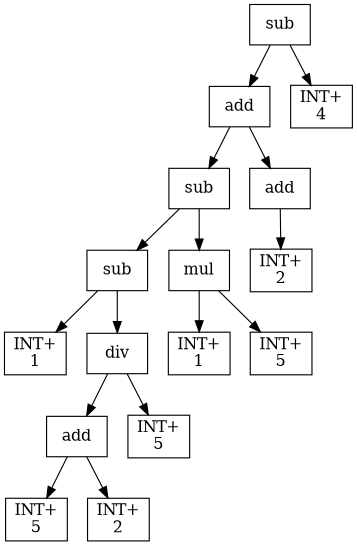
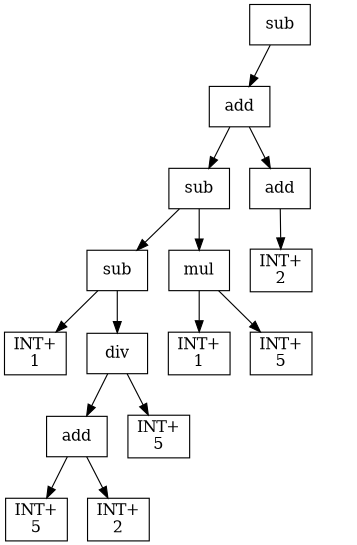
node "INT+ 4": removed
